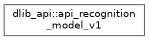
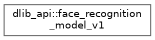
node "dlib_api::api_recognition _model_v1": label "dlib_api::api_recognition _model_v1" -> "dlib_api::face_recognition _model_v1"
